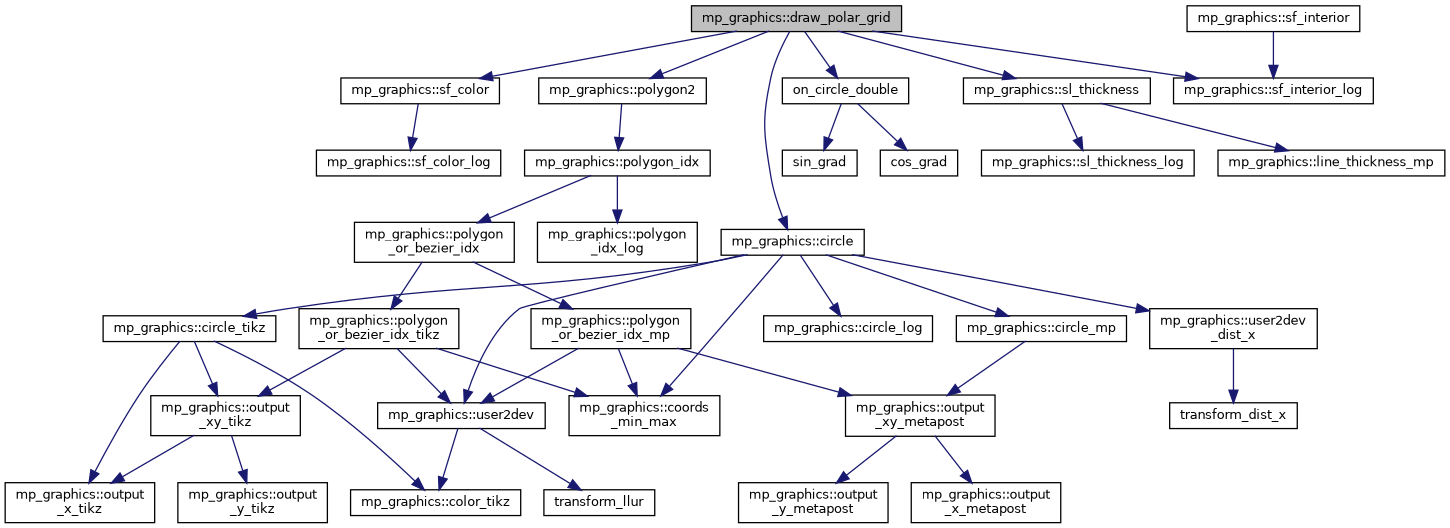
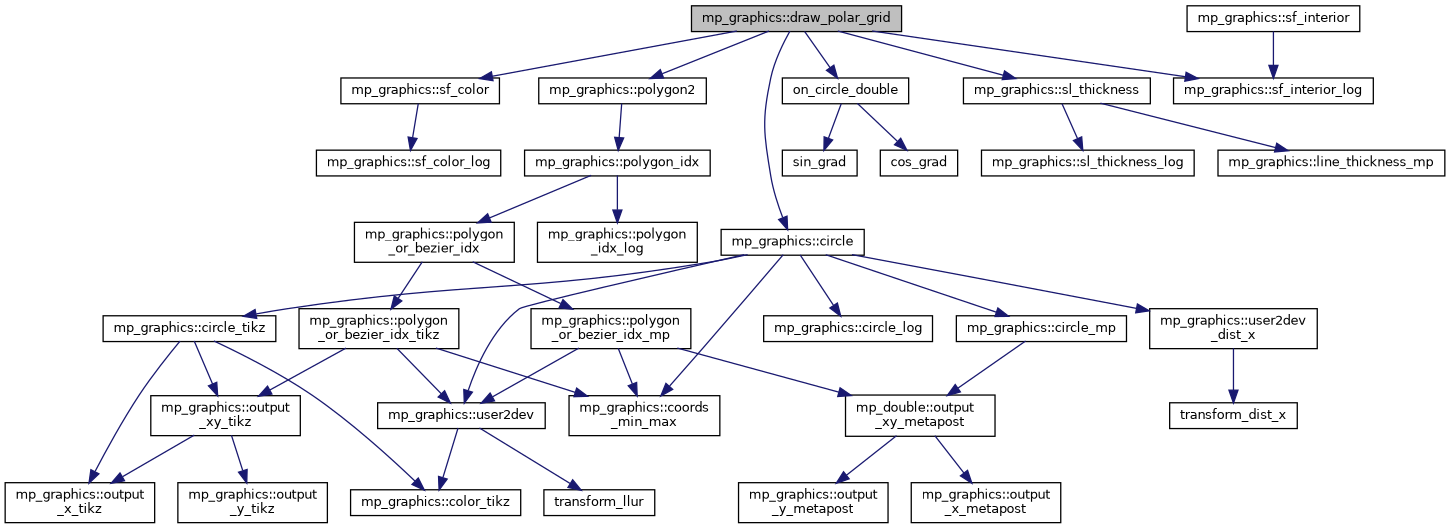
node "mp_graphics::output _xy_metapost": label "mp_graphics::output _xy_metapost" -> "mp_double::output _xy_metapost"
